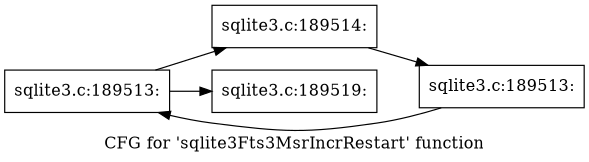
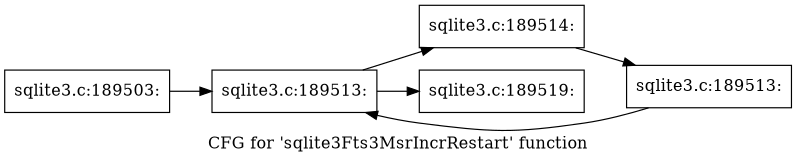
node "sqlite3.c:189503:": added
